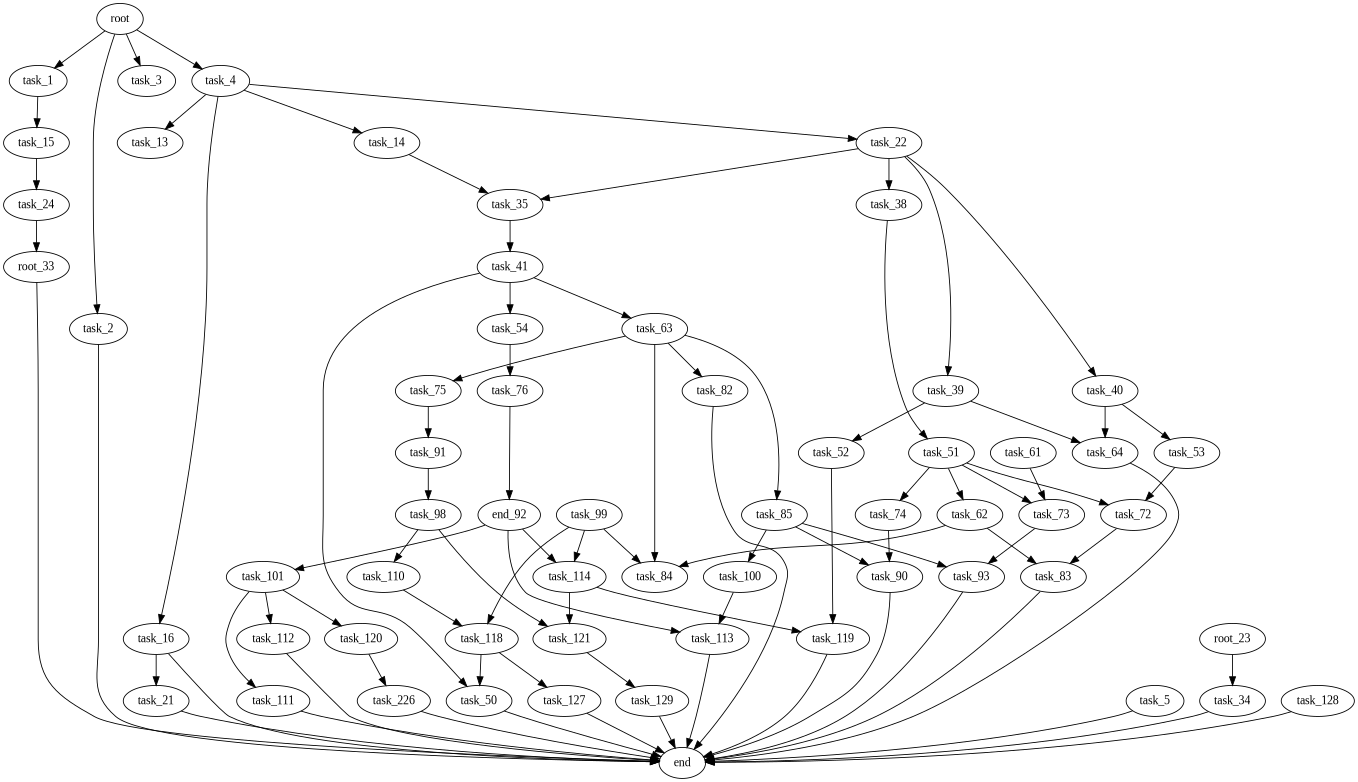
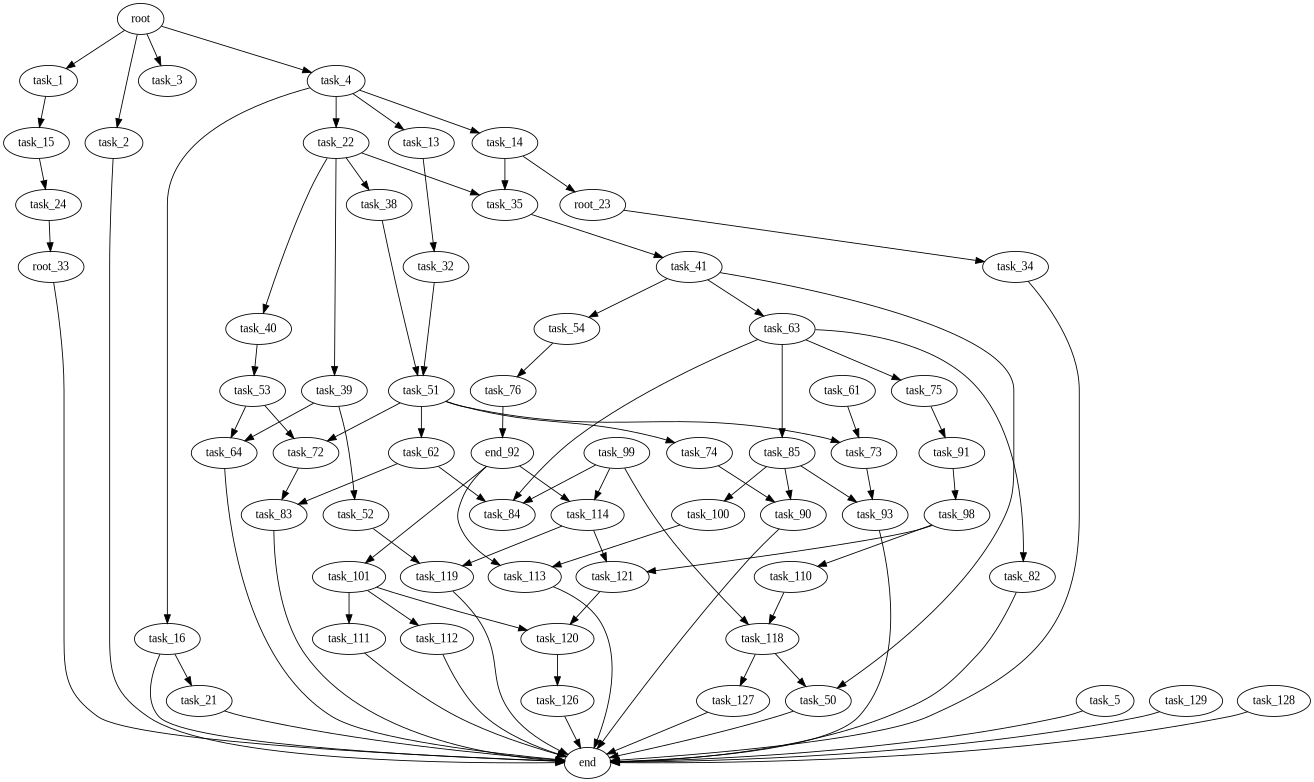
edge "task_14" -> "root_23": added
node "task_32": added
edge "task_40" -> "task_64": now "task_53" -> "task_64"
edge "task_121" -> "task_129": now "task_121" -> "task_120"
node "task_226": label "task_226" -> "task_126"
